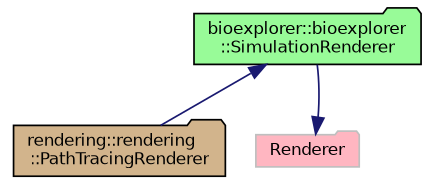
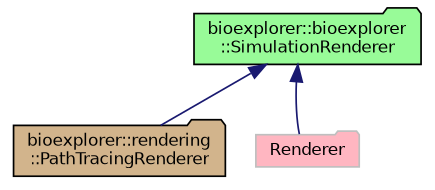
edge "bioexplorer::bioexplorer ::SimulationRenderer" -> "Renderer": reversed
node "rendering::rendering ::PathTracingRenderer": label "rendering::rendering ::PathTracingRenderer" -> "bioexplorer::rendering ::PathTracingRenderer"
